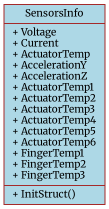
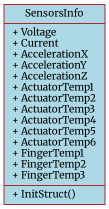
node "SensorsInfo": text "+ ActuatorTemp" -> "+ AccelerationX"
